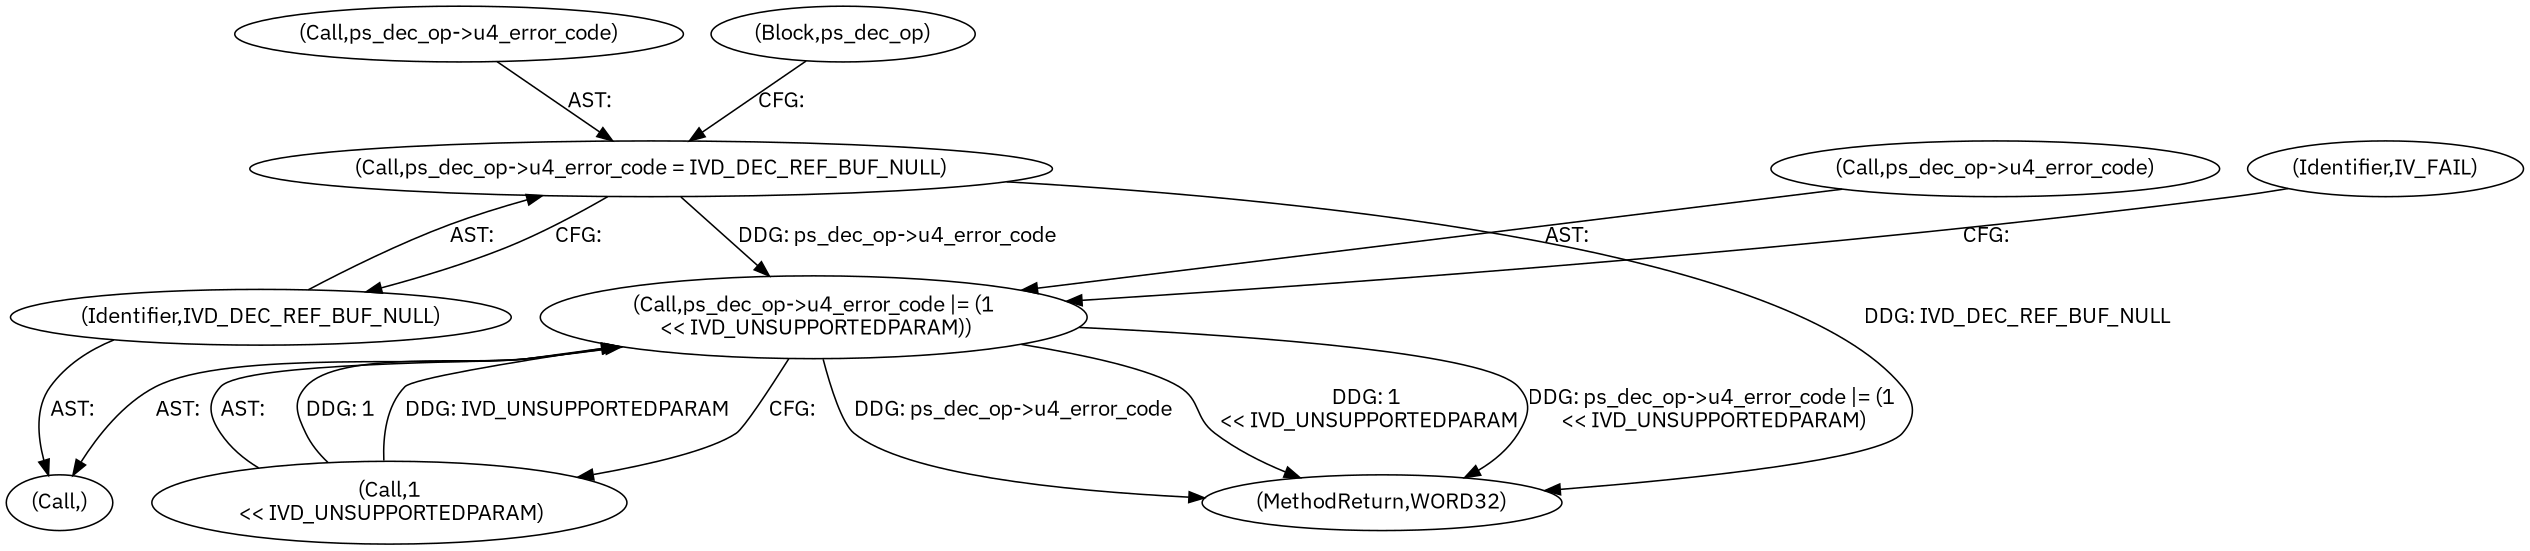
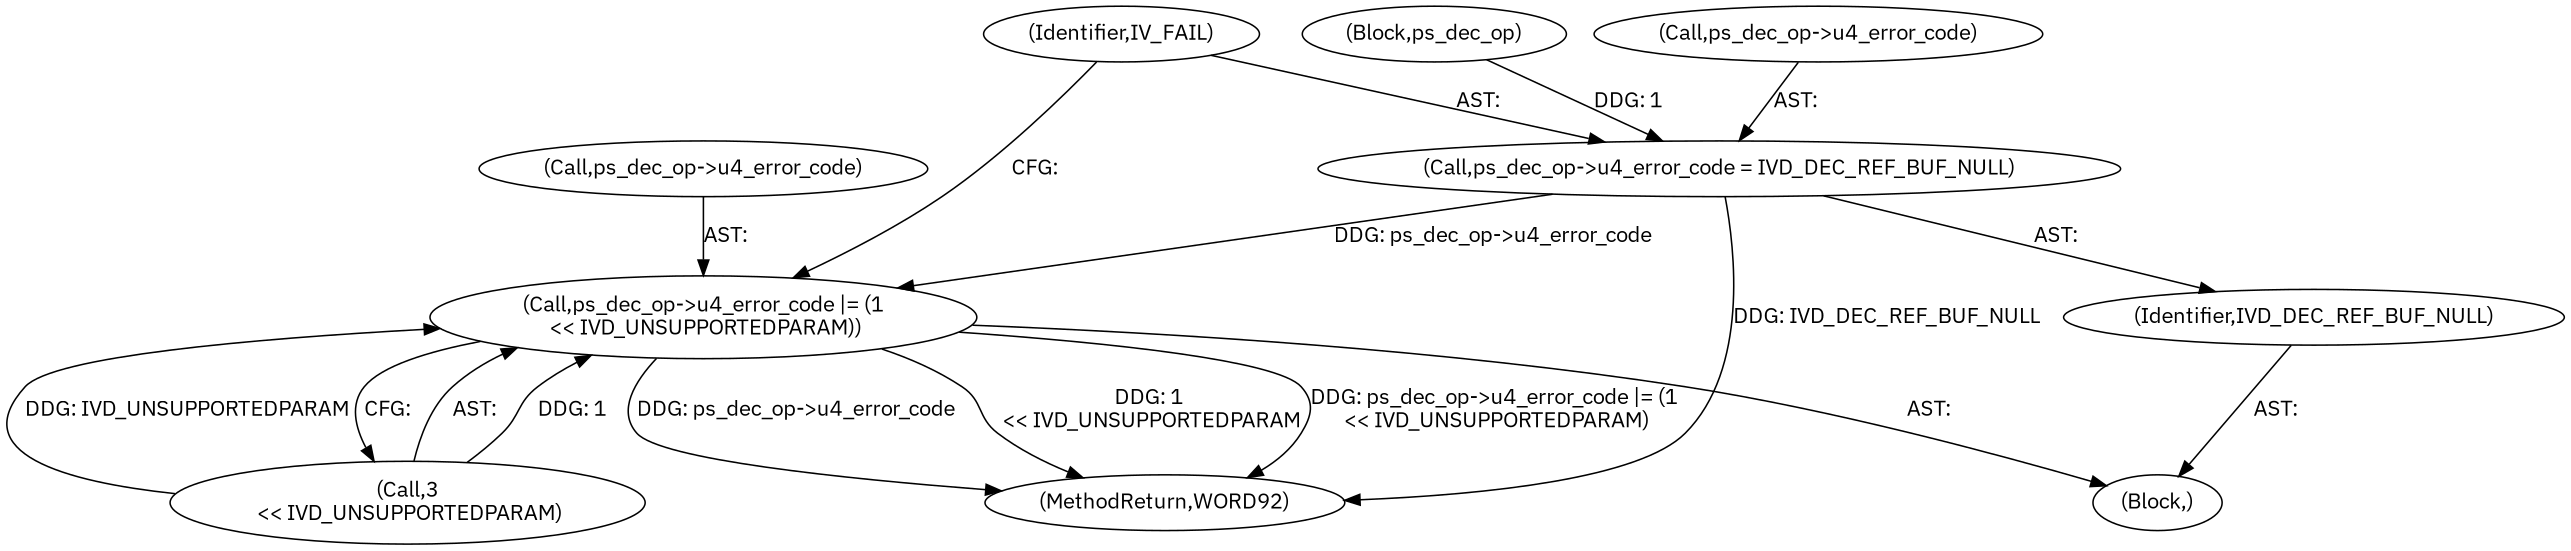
edge "(Block,ps_dec_op)" -> "(Call,ps_dec_op->u4_error_code = IVD_DEC_REF_BUF_NULL)": label "CFG: " -> "DDG: 1"
edge "(Call,ps_dec_op->u4_error_code = IVD_DEC_REF_BUF_NULL)" -> "(Identifier,IVD_DEC_REF_BUF_NULL)": label "CFG: " -> "AST: "
edge "(Identifier,IVD_DEC_REF_BUF_NULL)" -> "(Call,ps_dec_op->u4_error_code = IVD_DEC_REF_BUF_NULL)": now "(Identifier,IV_FAIL)" -> "(Call,ps_dec_op->u4_error_code = IVD_DEC_REF_BUF_NULL)"
node "(Call,)": label "(Call,)" -> "(Block,)"
node "(Call,1 << IVD_UNSUPPORTEDPARAM)": label "(Call,1 << IVD_UNSUPPORTEDPARAM)" -> "(Call,3 << IVD_UNSUPPORTEDPARAM)"
node "(MethodReturn,WORD32)": label "(MethodReturn,WORD32)" -> "(MethodReturn,WORD92)"
